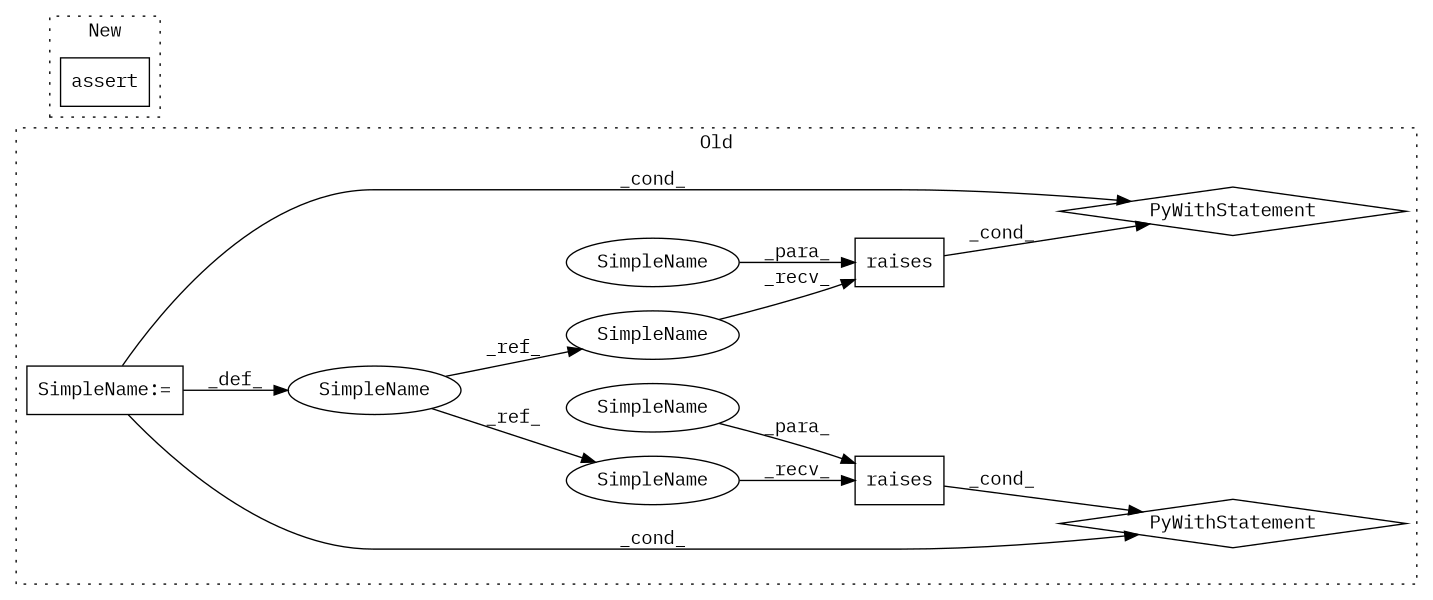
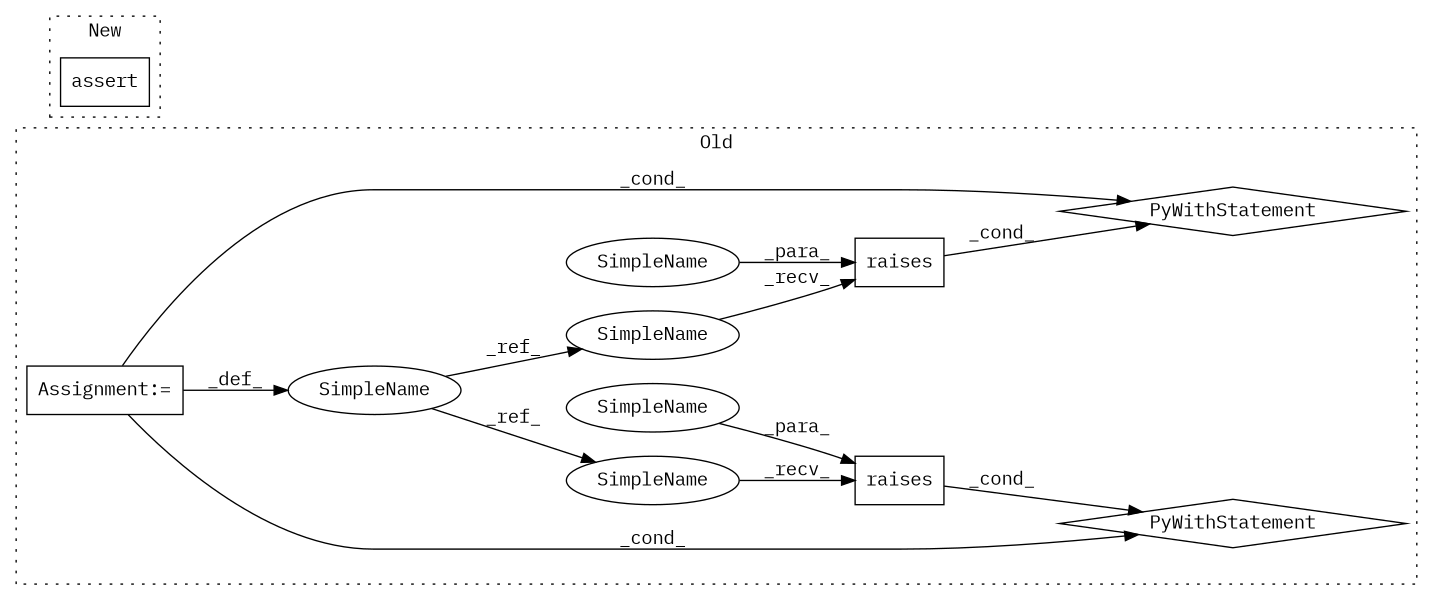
node "SimpleName:=": label "SimpleName:=" -> "Assignment:="
